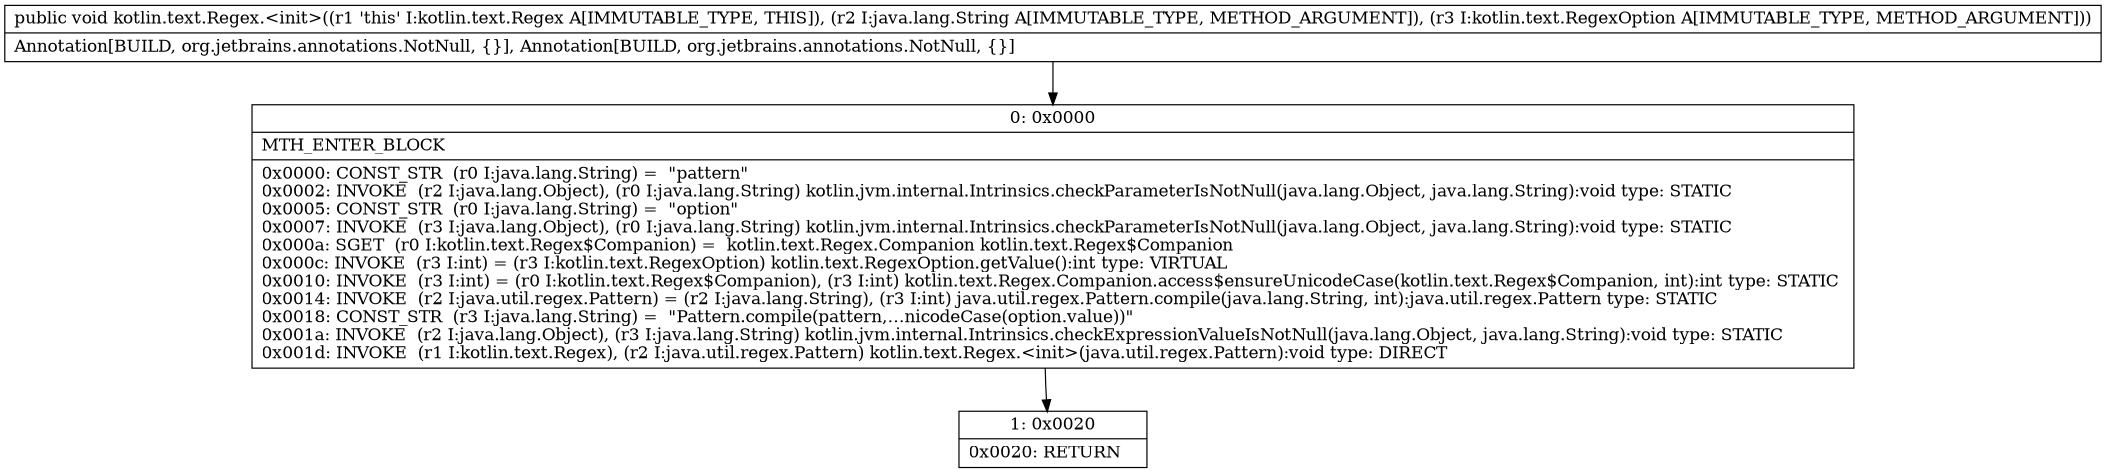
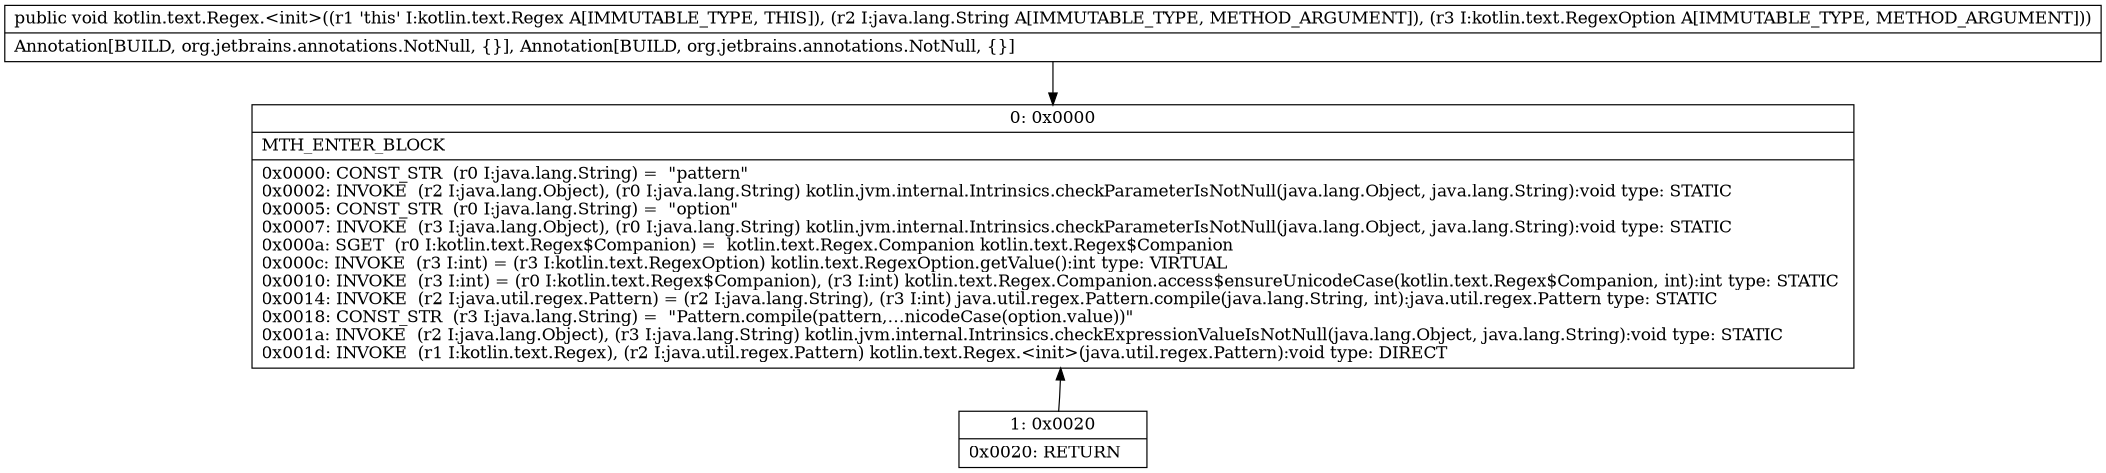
edge "0: 0x0000" -> "1: 0x0020": reversed
